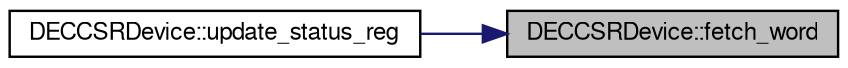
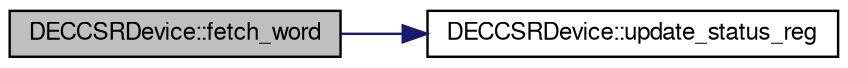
edge "DECCSRDevice::update_status_reg" -> "DECCSRDevice::fetch_word": reversed
